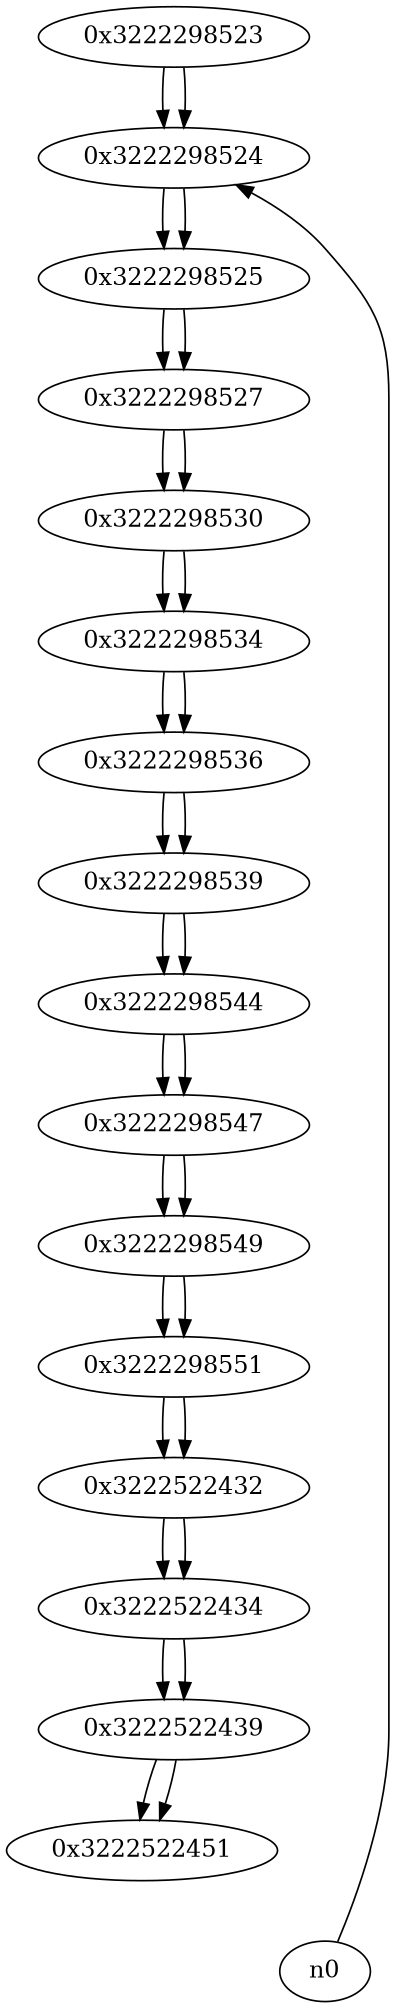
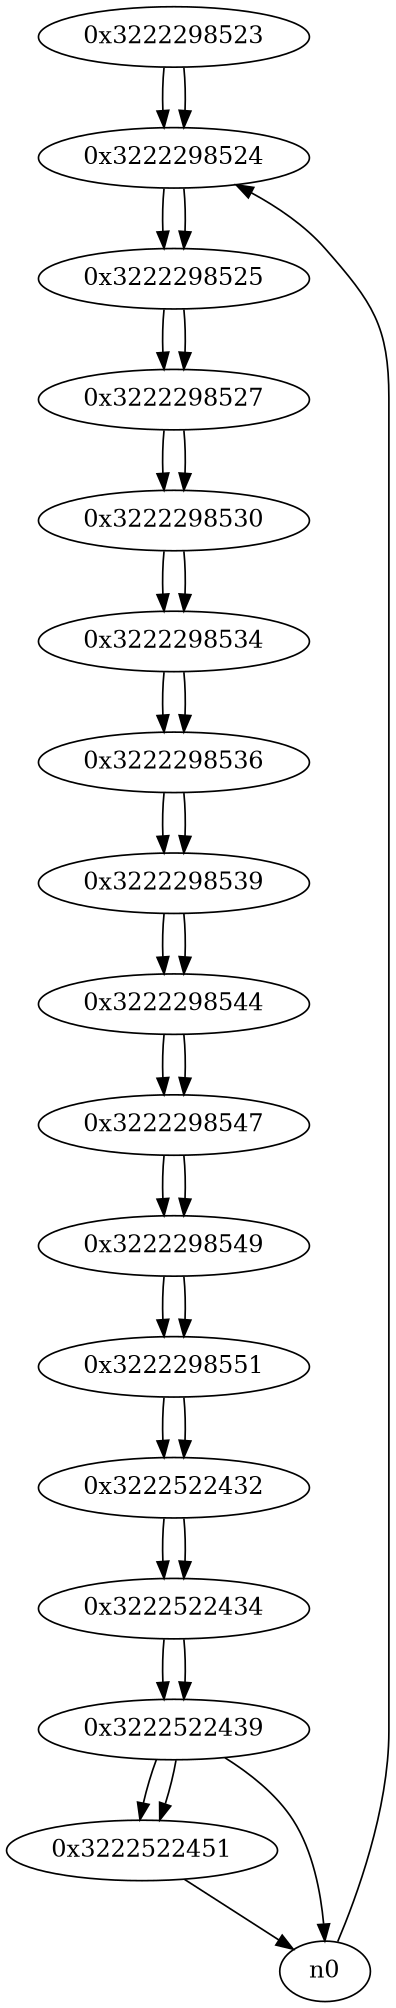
edge "0x3222522439" -> "n0": added
edge "0x3222522451" -> "n0": added
